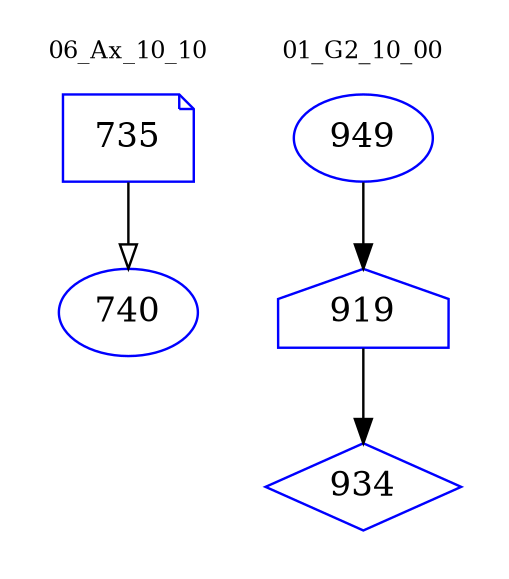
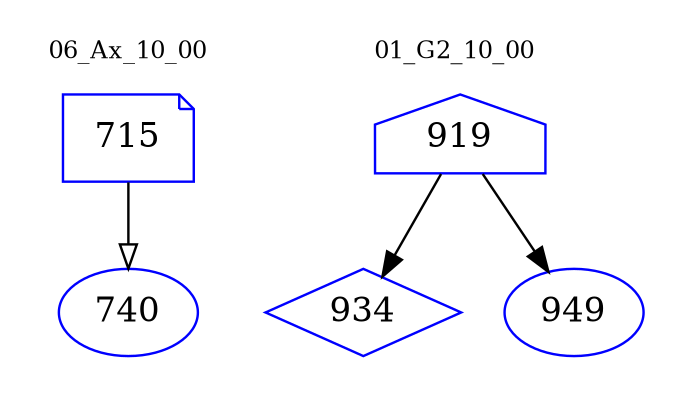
cluster "06_Ax_10_10": label "06_Ax_10_10" -> "06_Ax_10_00"
node "735": label "735" -> "715"
edge "949" -> "919": reversed
